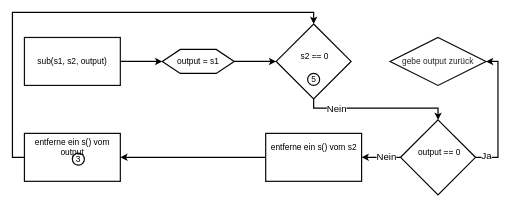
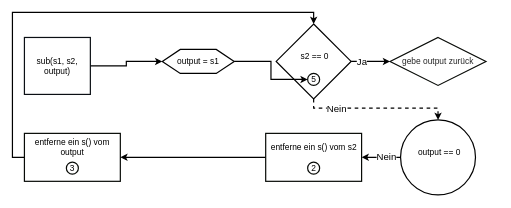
node "sub(s1, s2, output)": size 96x48 -> 66x57
edge "output = s1" -> "s2 == 0": now "output = s1" -> "5"
edge "s2 == 0" -> "gebe output zurück": added, label "Ja"
edge "s2 == 0" -> "output == 0": style solid -> dashed
edge "output == 0" -> "gebe output zurück": removed, label "Ja"
node "output == 0": shape diamond -> ellipse
node "3": moved (78, 159) -> (72, 168)
node "2": added
